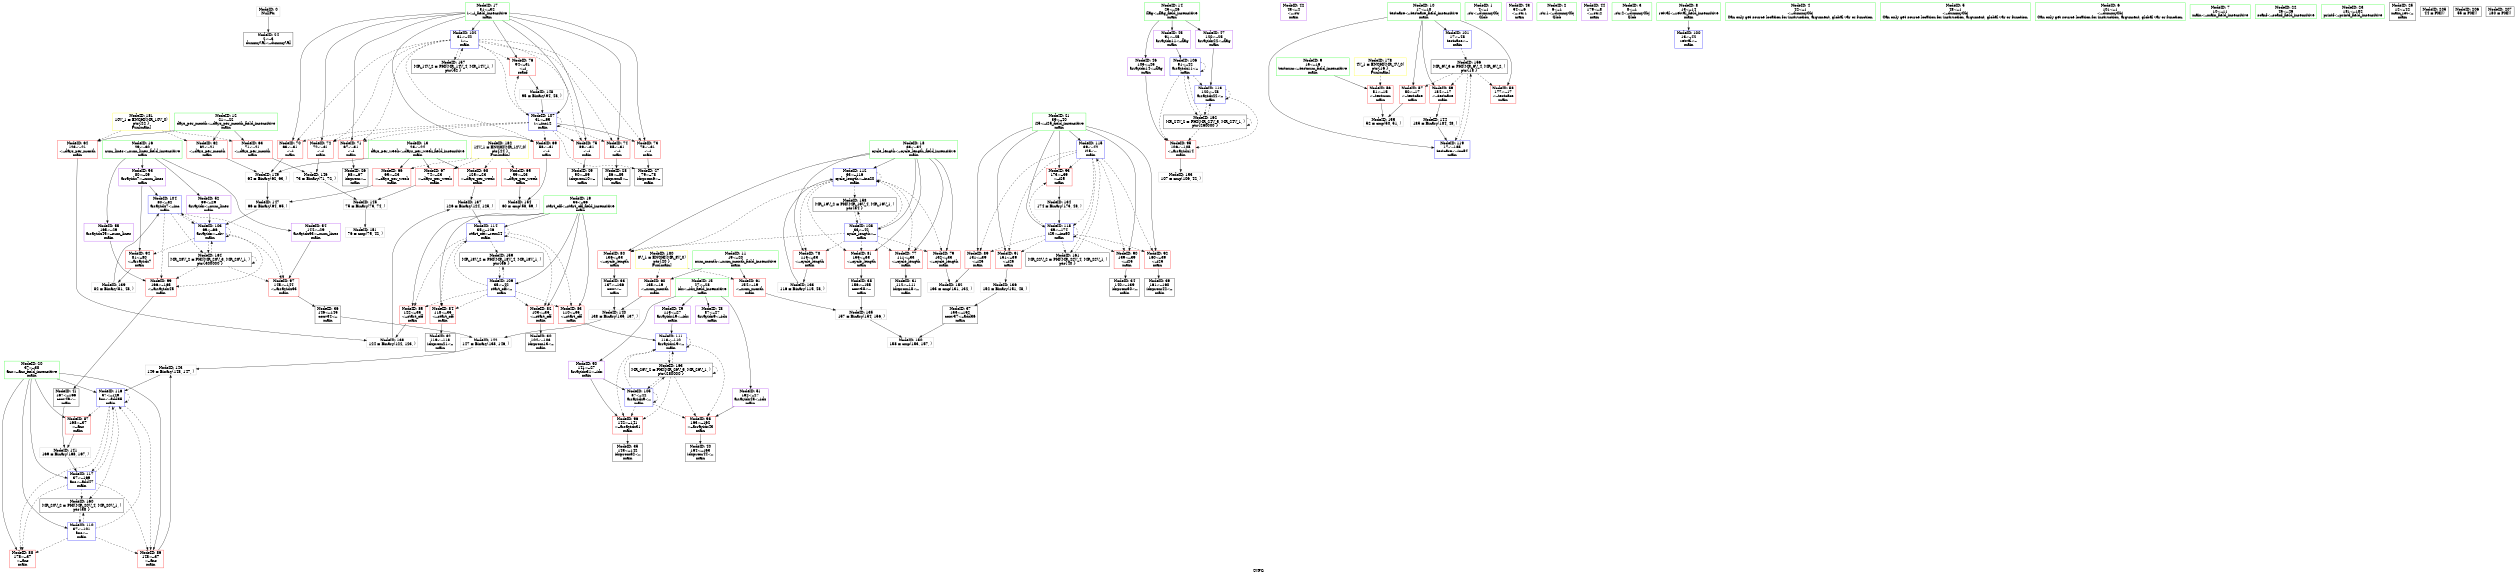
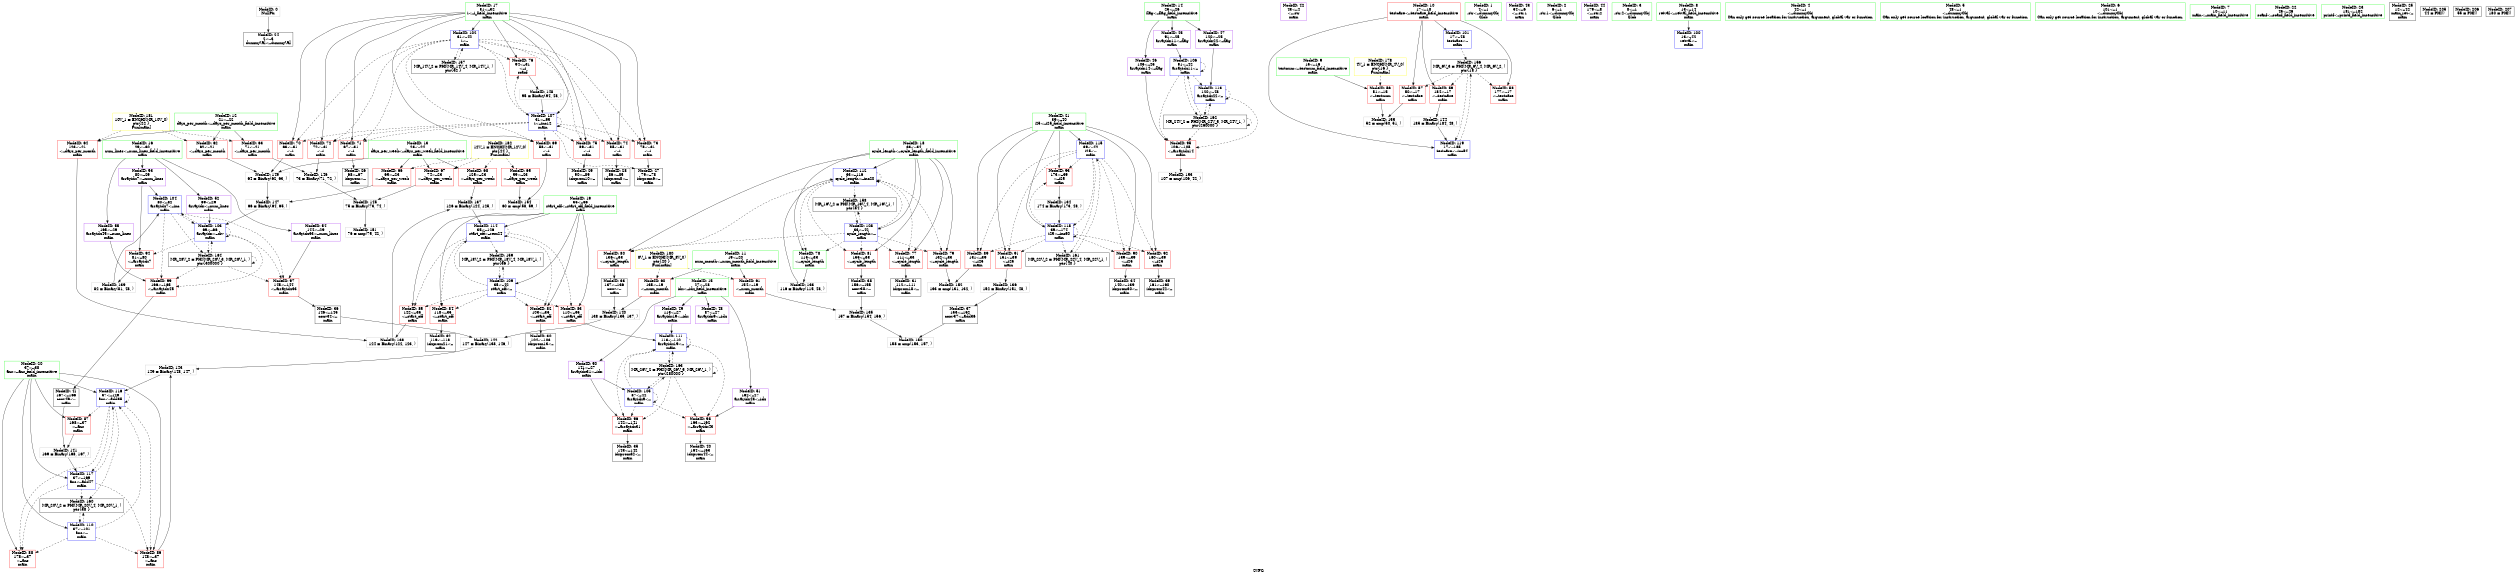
node "NodeID: 10": color green -> red
edge "NodeID: 107" -> "NodeID: 73": style solid -> dashed
node "NodeID: 78": color red -> green
